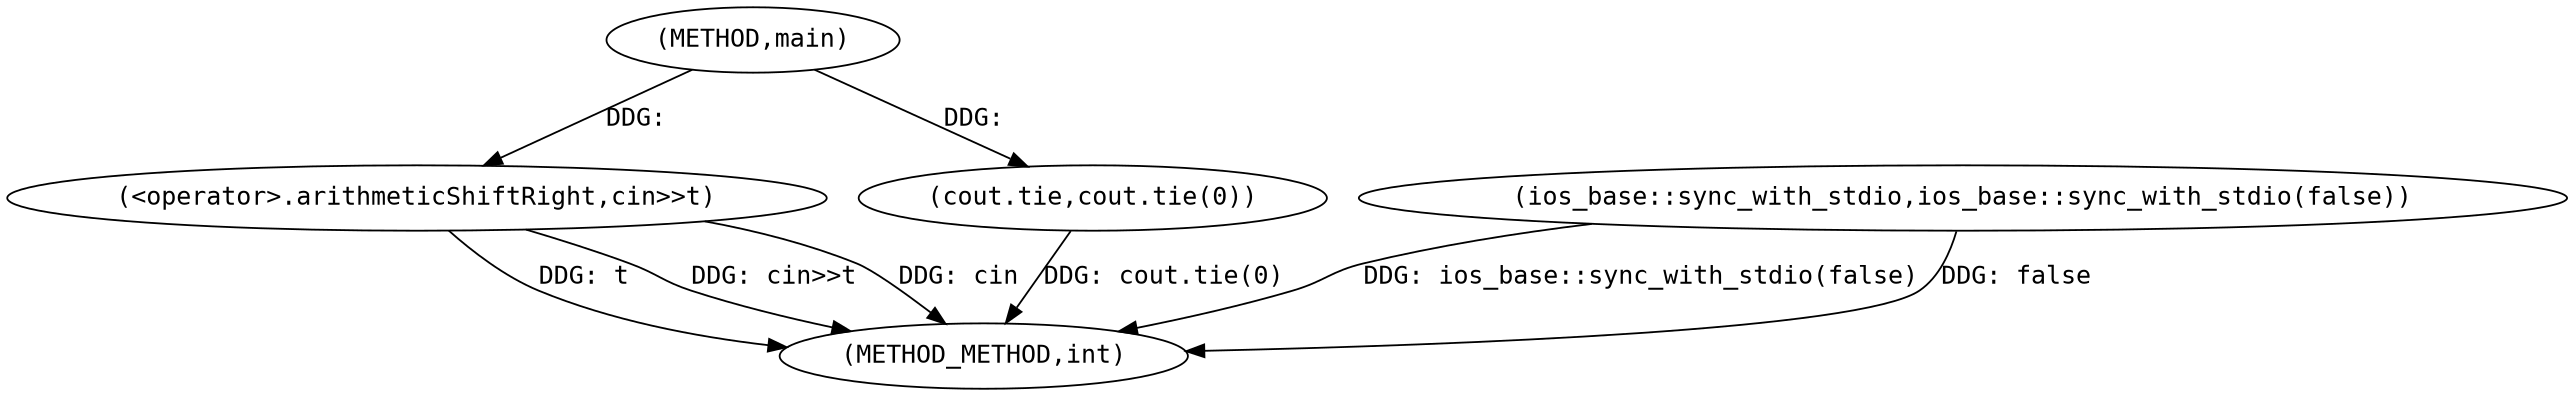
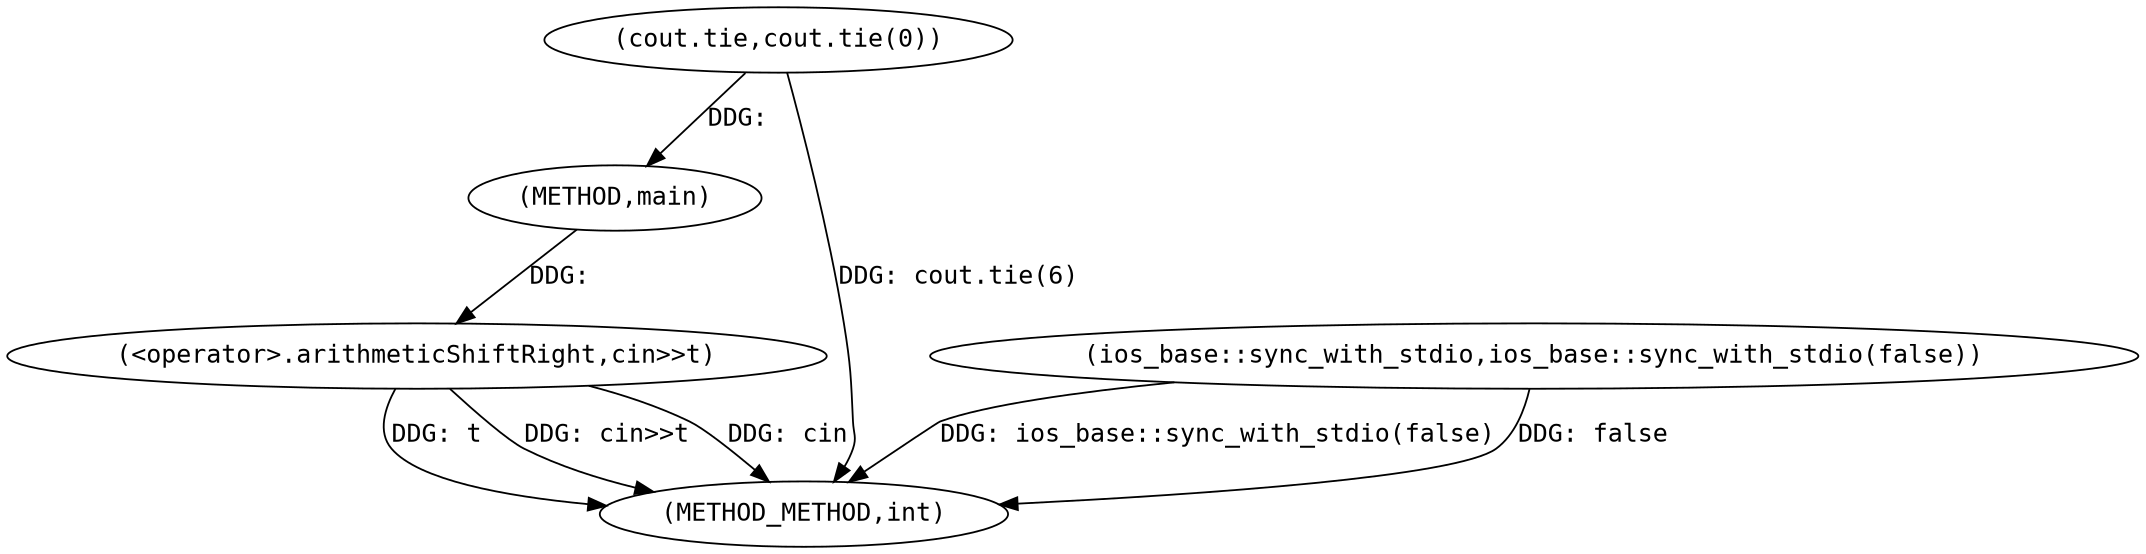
edge "(METHOD,main)" -> "(cout.tie,cout.tie(0))": reversed
edge "(cout.tie,cout.tie(0))" -> "(METHOD_METHOD,int)": label "DDG: cout.tie(0)" -> "DDG: cout.tie(6)"
